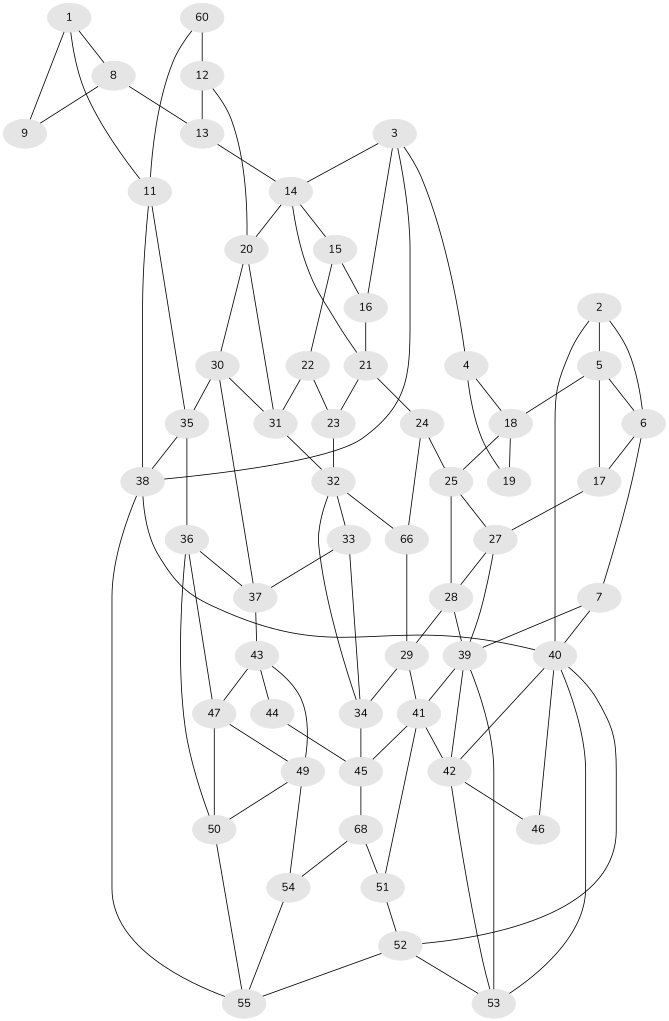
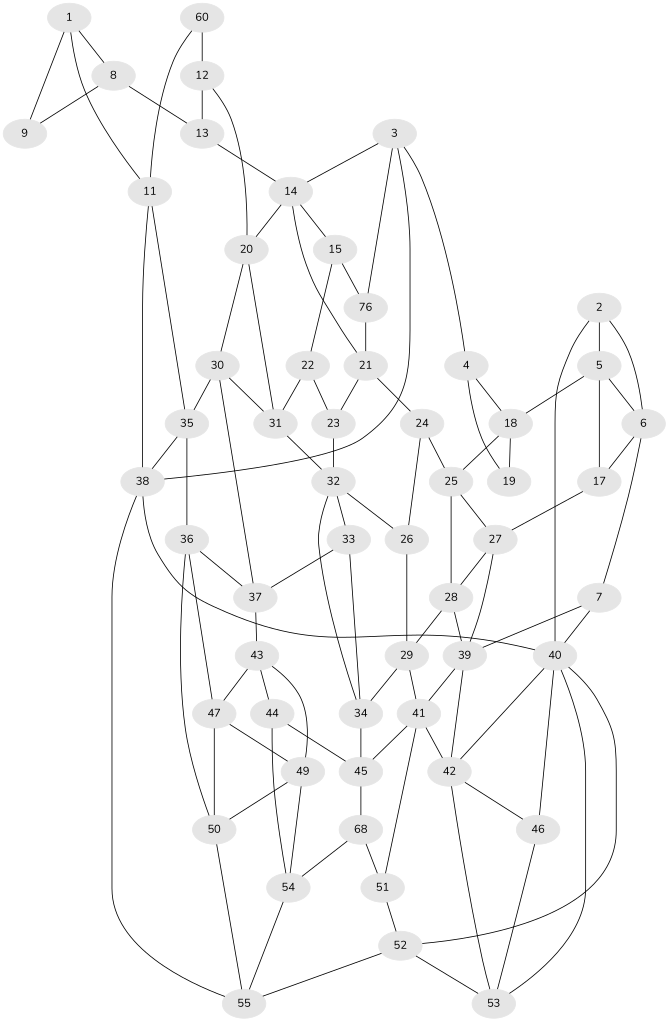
node "16": label "16" -> "76"
node "66": label "66" -> "26"
edge "44" -- "54": added
edge "39" -- "53": now "46" -- "53"
